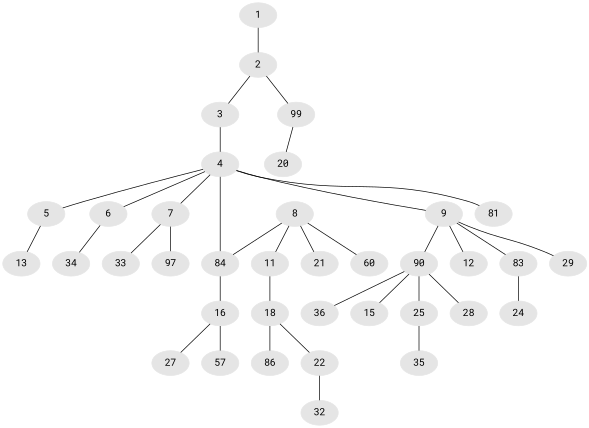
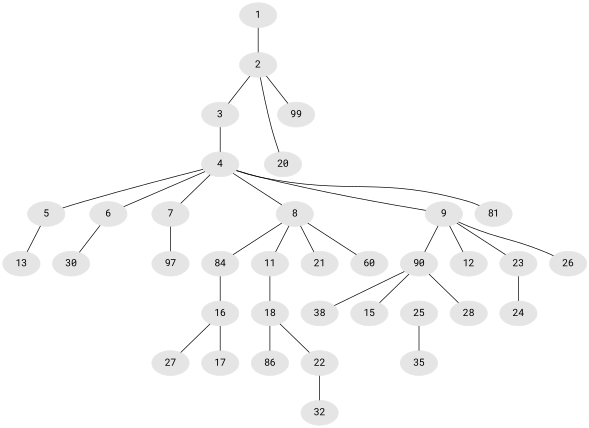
edge "99" -- "20": now "2" -- "20"
edge "4" -- "84": now "4" -- "8"
node "34": label "34" -> "30"
node "33": removed
node "83": label "83" -> "23"
node "29": label "29" -> "26"
edge "90" -- "25": removed
node "36": label "36" -> "38"
node "57": label "57" -> "17"
